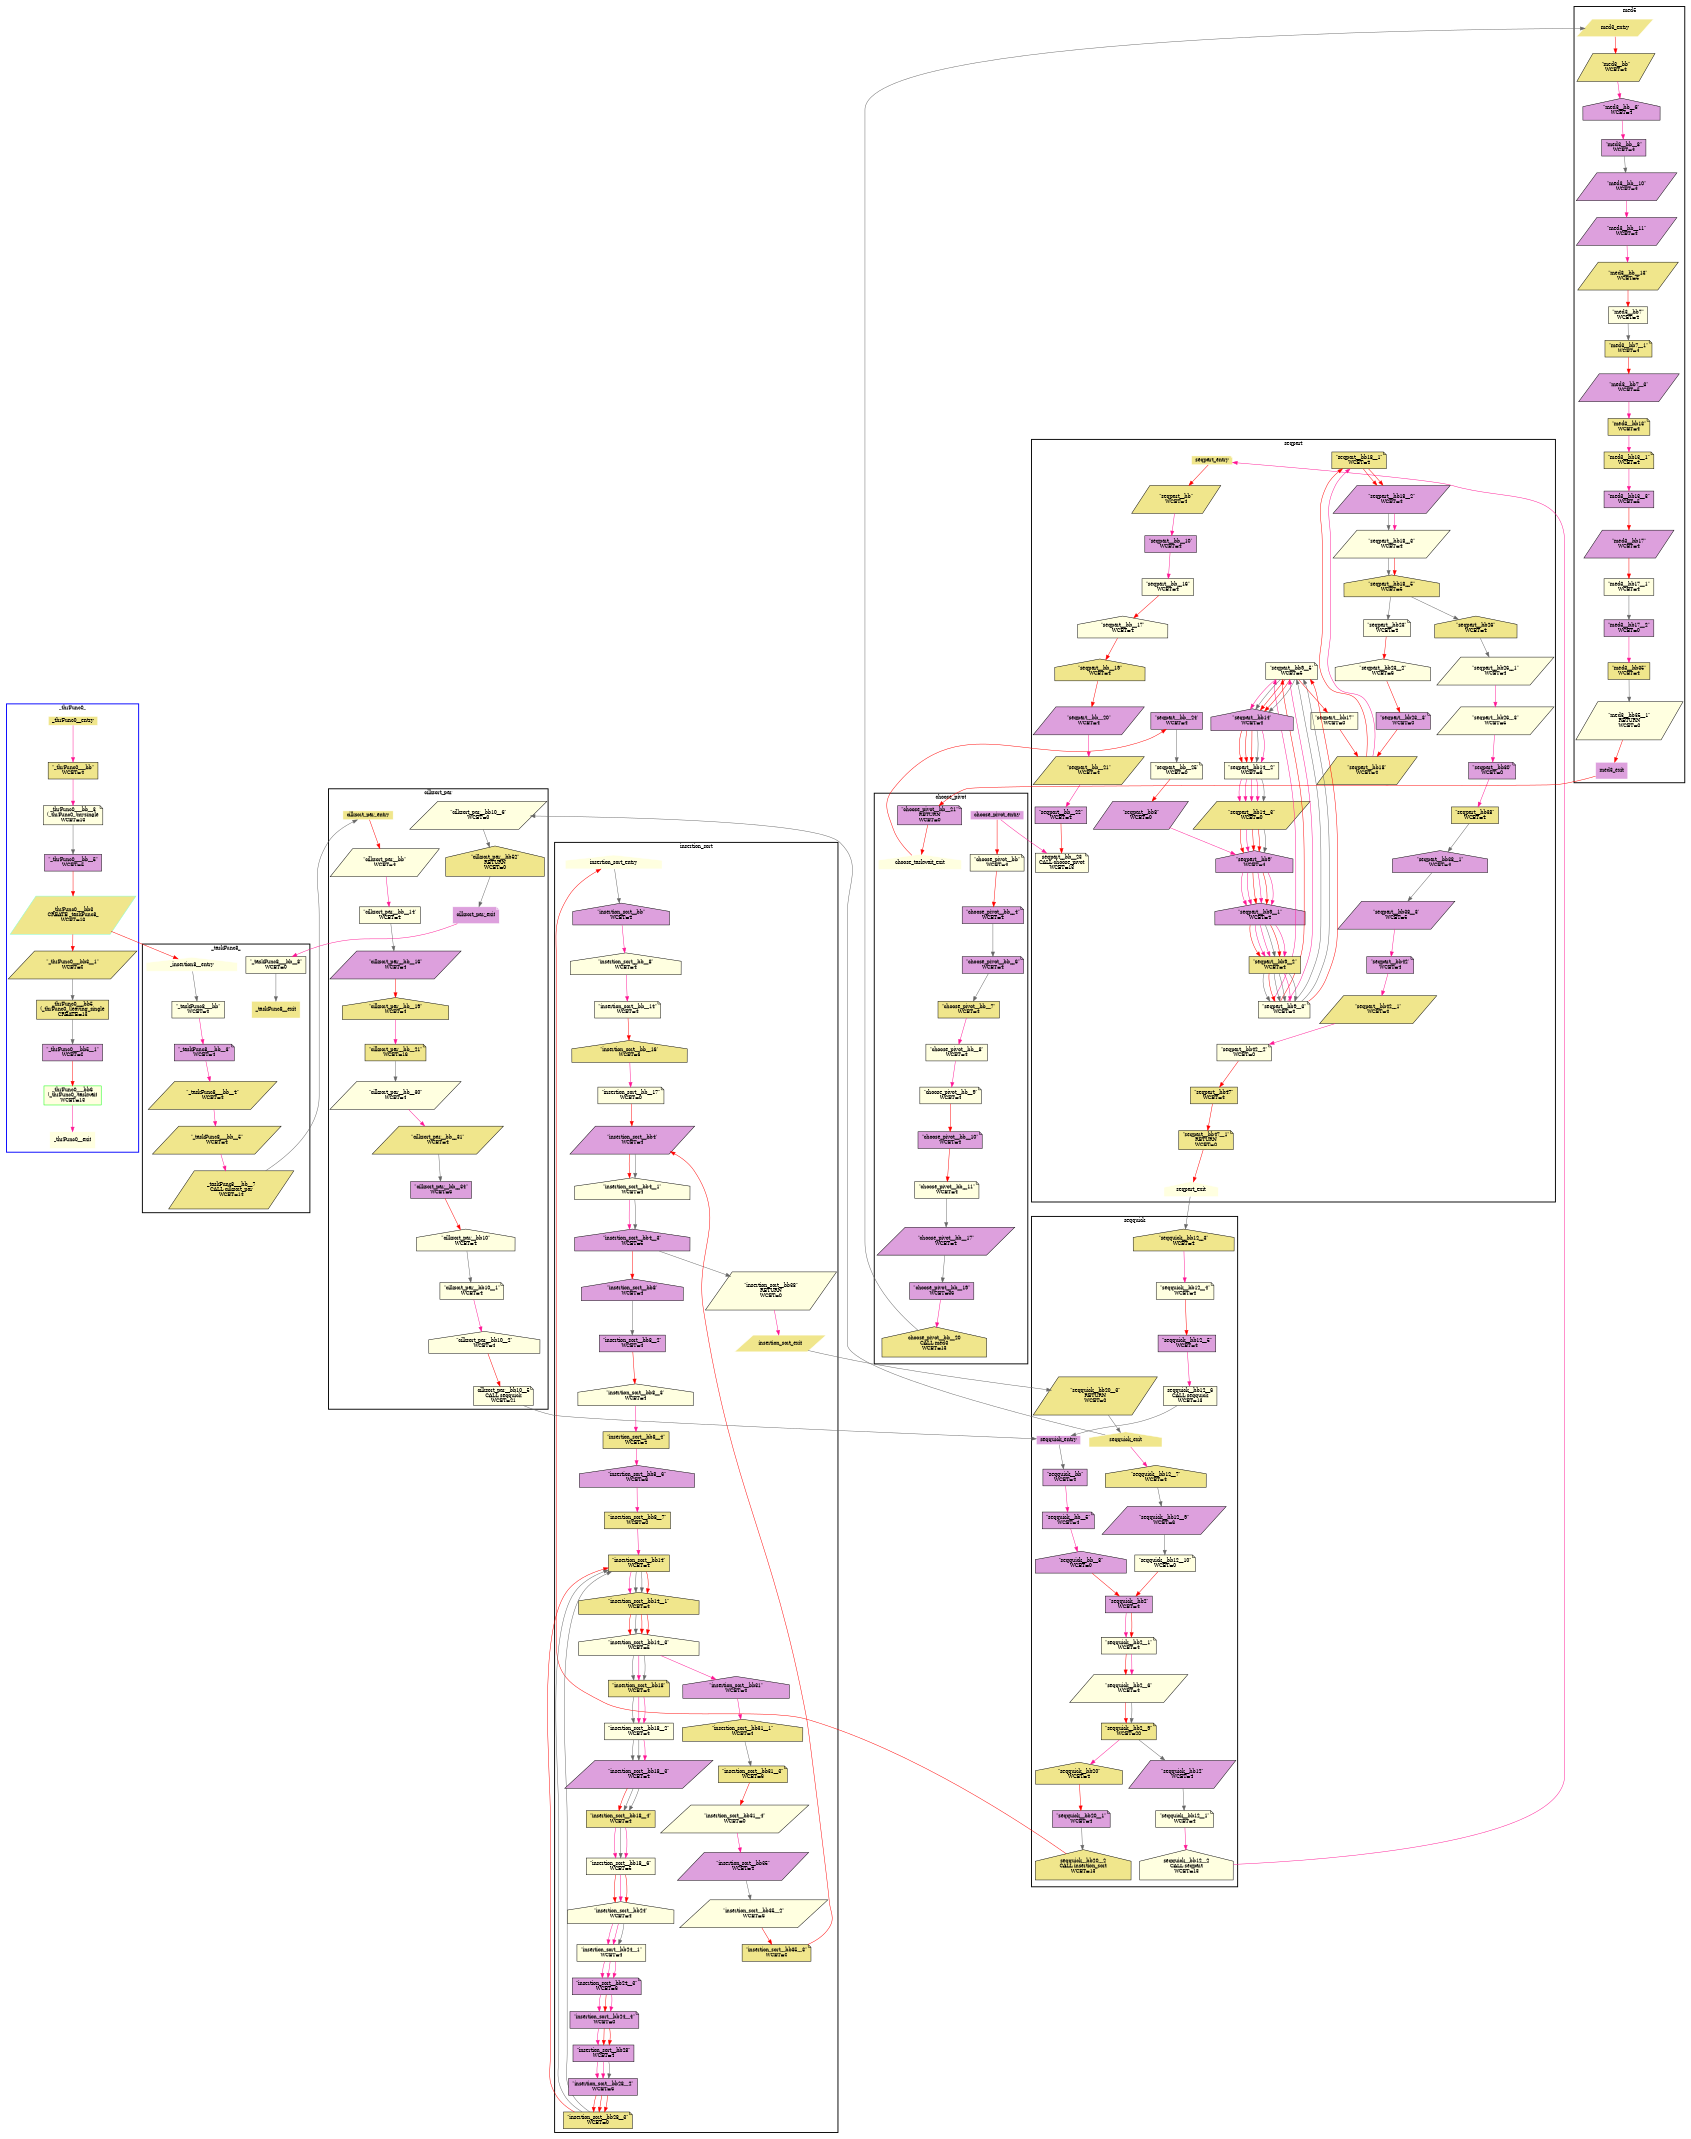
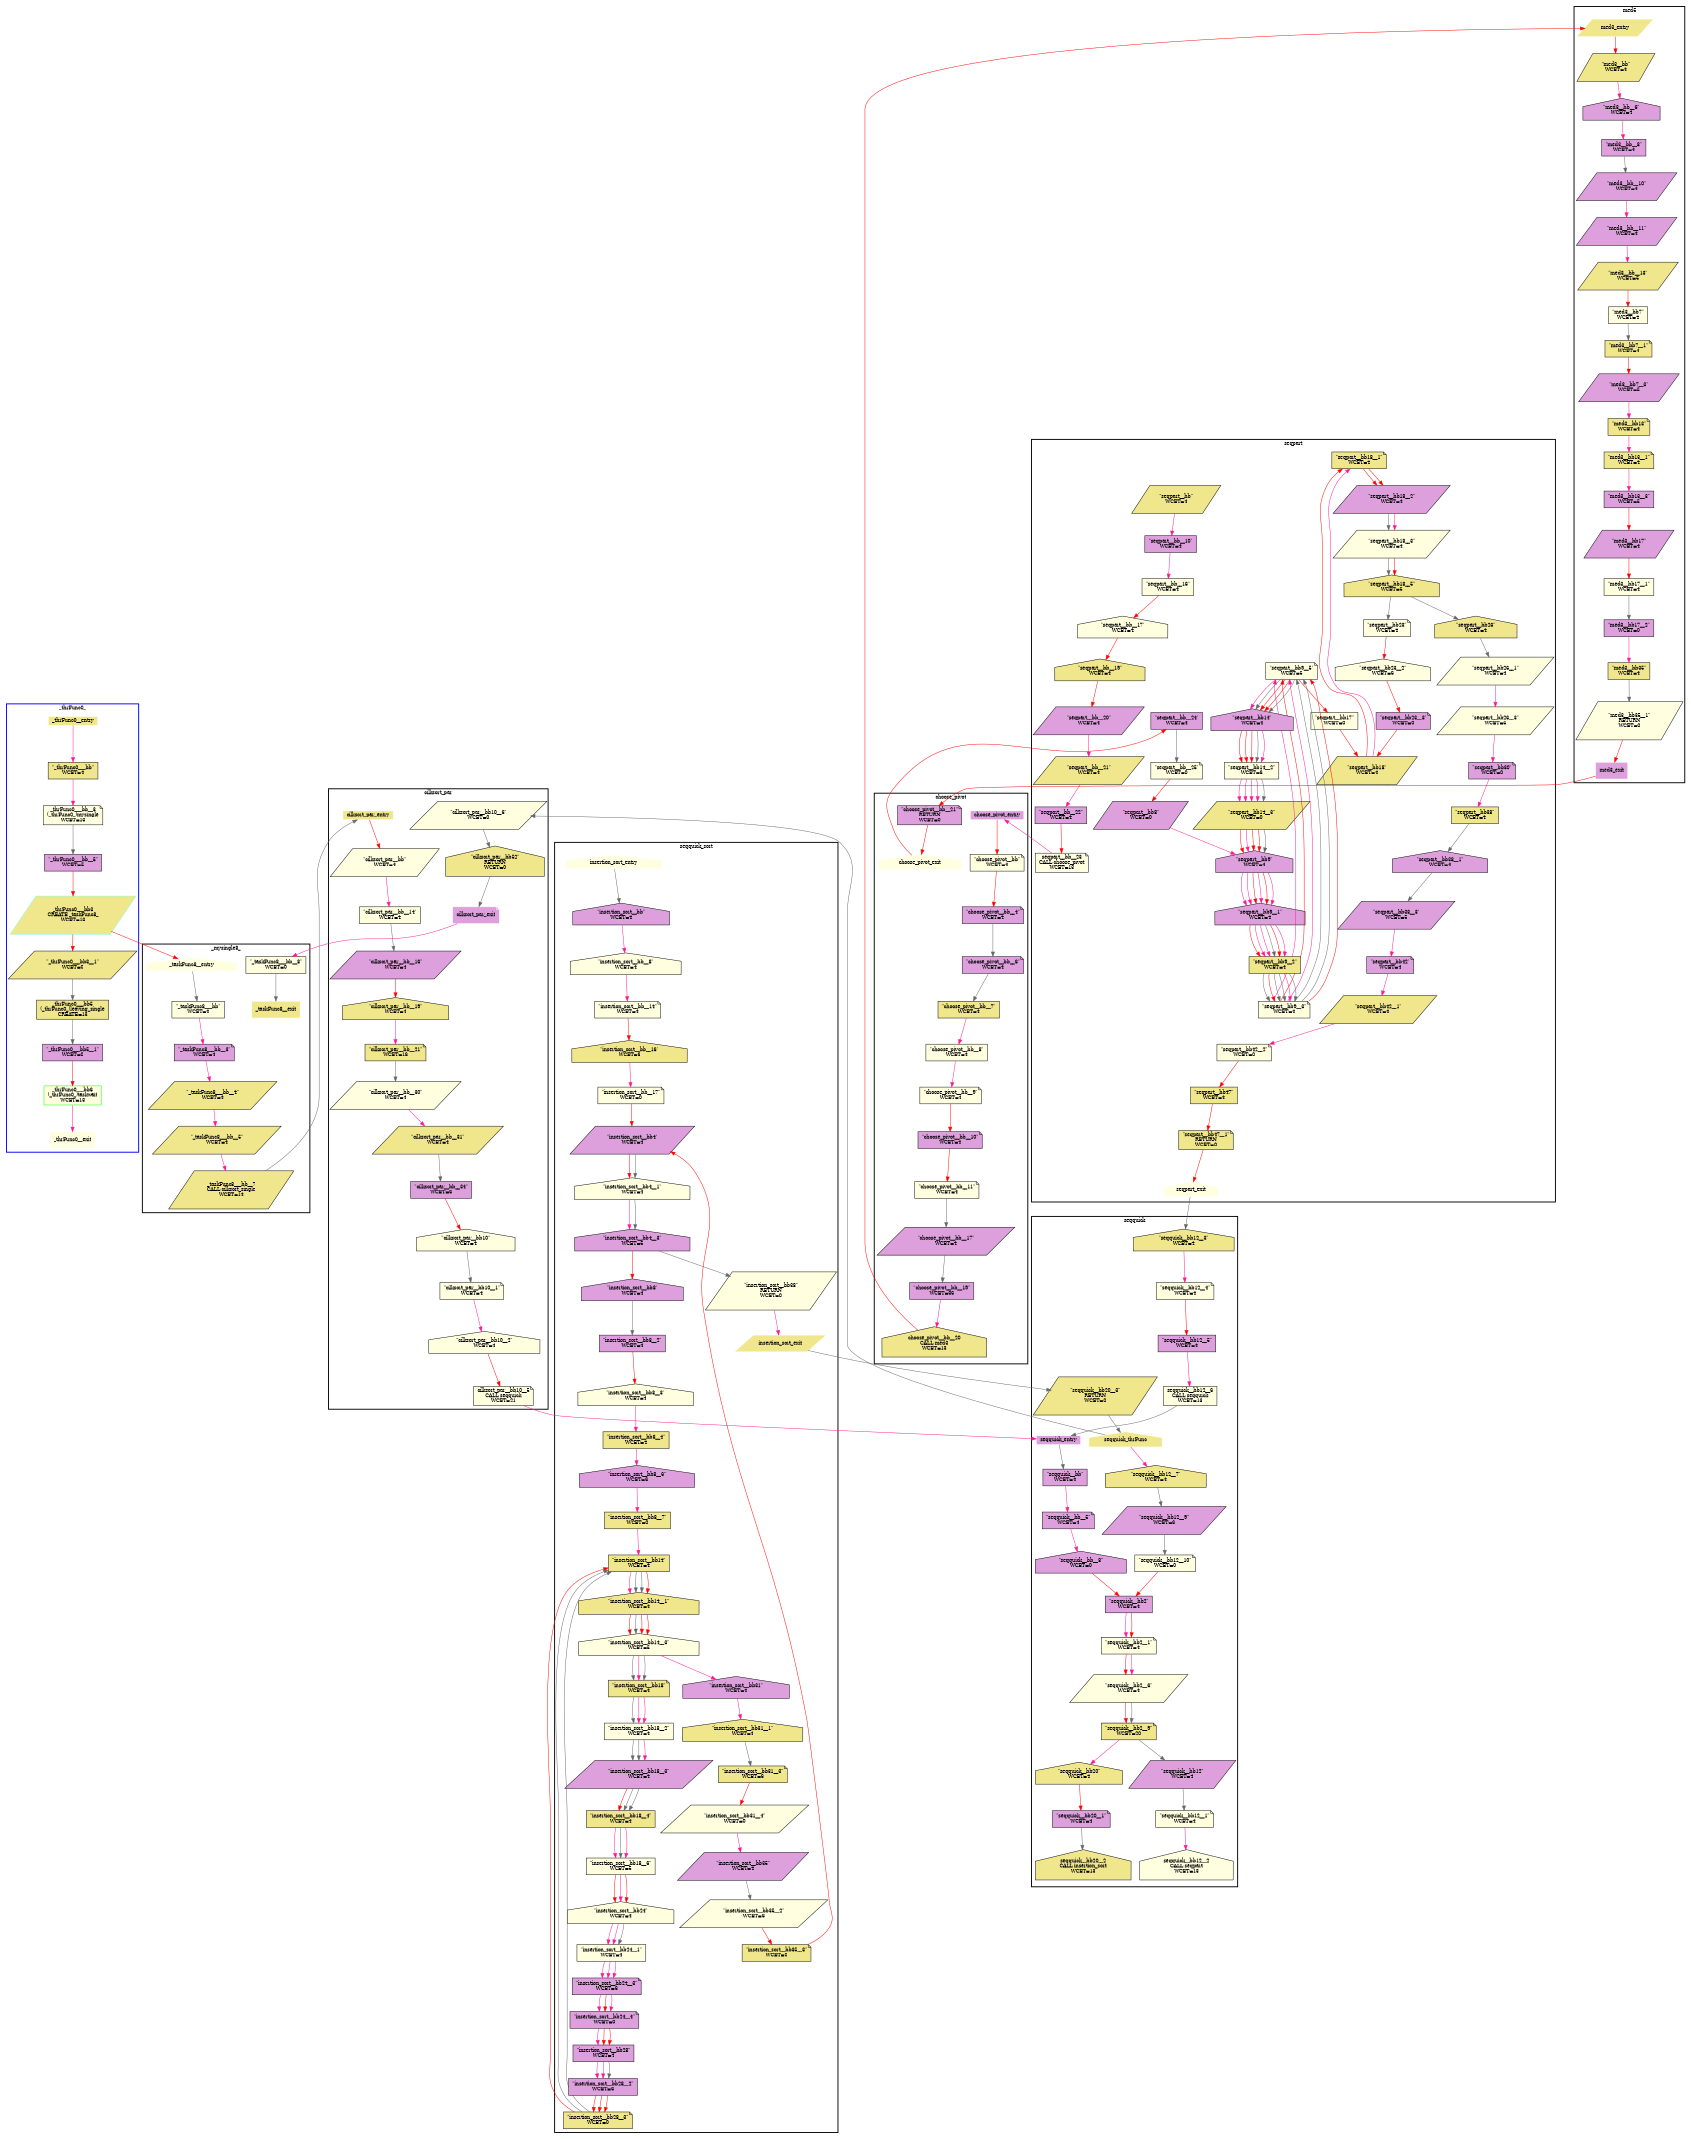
edge "choose_pivot__bb__20 CALL med3 WCET=13" -> "med3_entry": color gray40 -> red
node "seqpart_entry": removed
edge "choose_pivot_entry" -> "seqpart__bb__23 CALL choose_pivot WCET=13": reversed
cluster "insertion_sort": label "insertion_sort" -> "seqquick_sort"
node "choose_taskwait_exit": label "choose_taskwait_exit" -> "choose_pivot_exit"
cluster "_taskFunc8_": label "_taskFunc8_" -> "_mysingle8_"
node "_insertion8__entry": label "_insertion8__entry" -> "_taskFunc8__entry"
node "_taskFunc8___bb__7 CALL cilksort_par WCET=14": label "_taskFunc8___bb__7 CALL cilksort_par WCET=14" -> "_taskFunc8___bb__7 CALL cilksort_single WCET=14"
edge "cilksort_par__bb10__5 CALL seqquick WCET=21" -> "seqquick_entry": color gray40 -> deeppink
node "seqquick_exit": label "seqquick_exit" -> "seqquick_thrFunc"
edge "seqquick__bb20__2 CALL insertion_sort WCET=13" -> "insertion_sort_entry": removed
